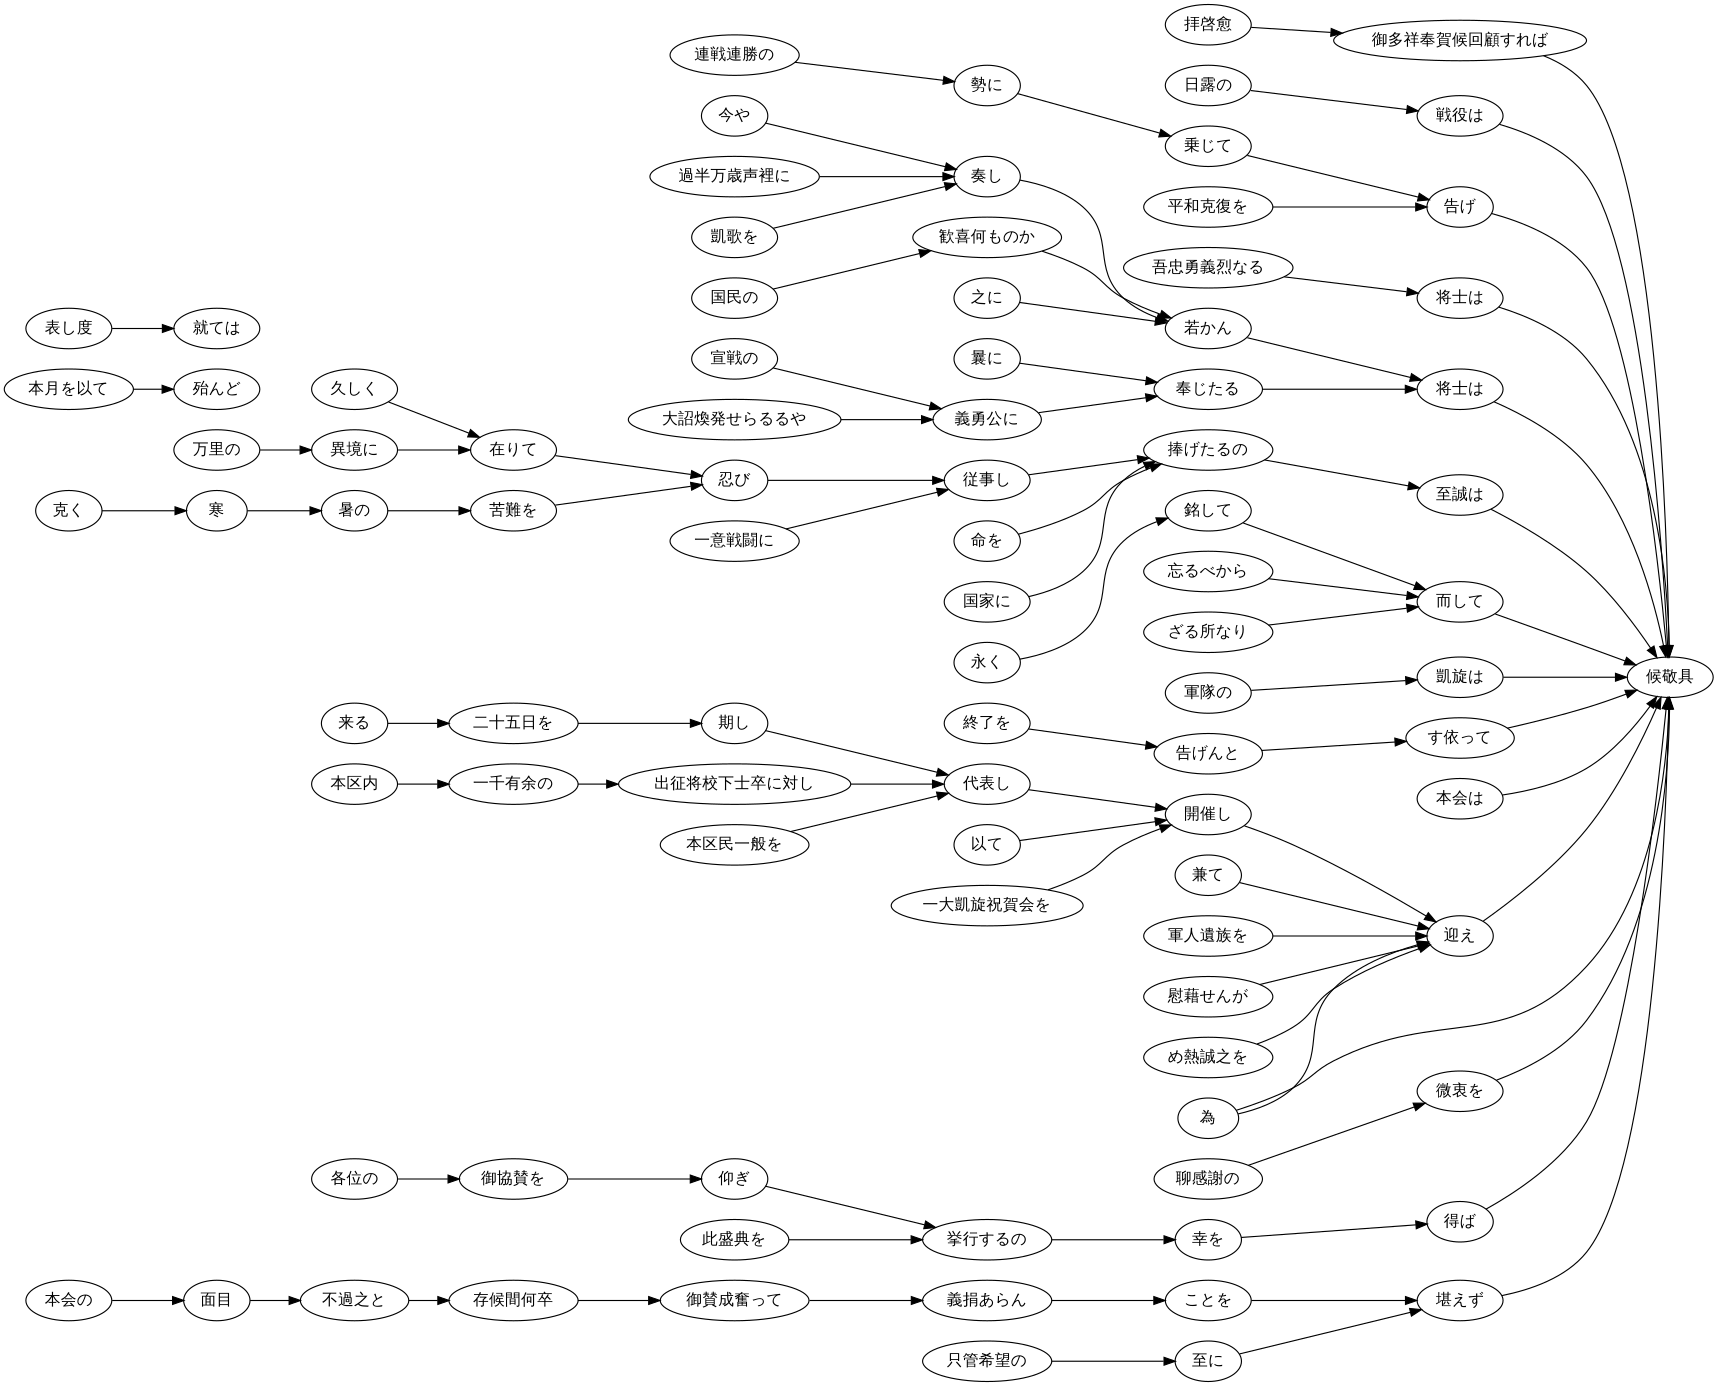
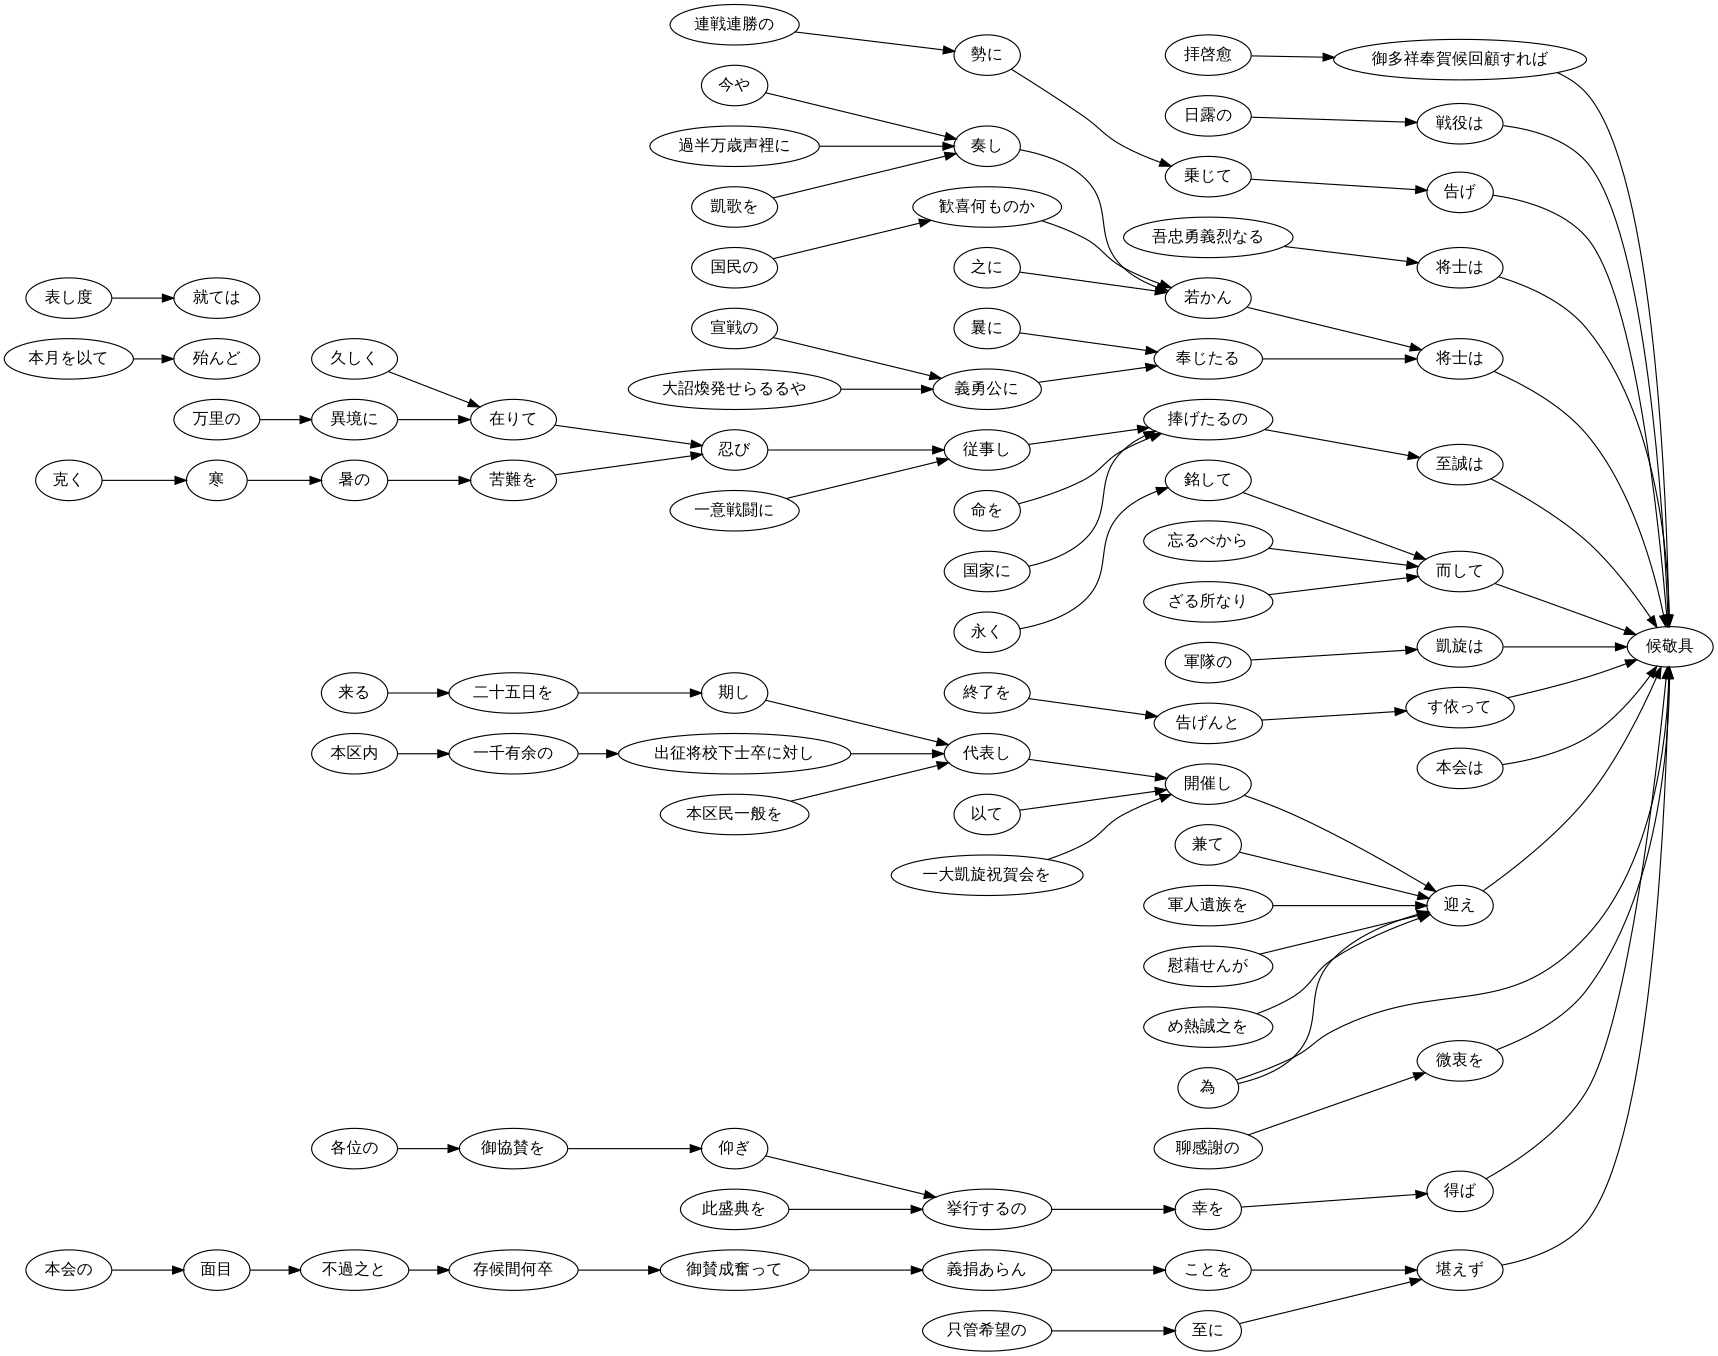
node "平和克復を": removed
